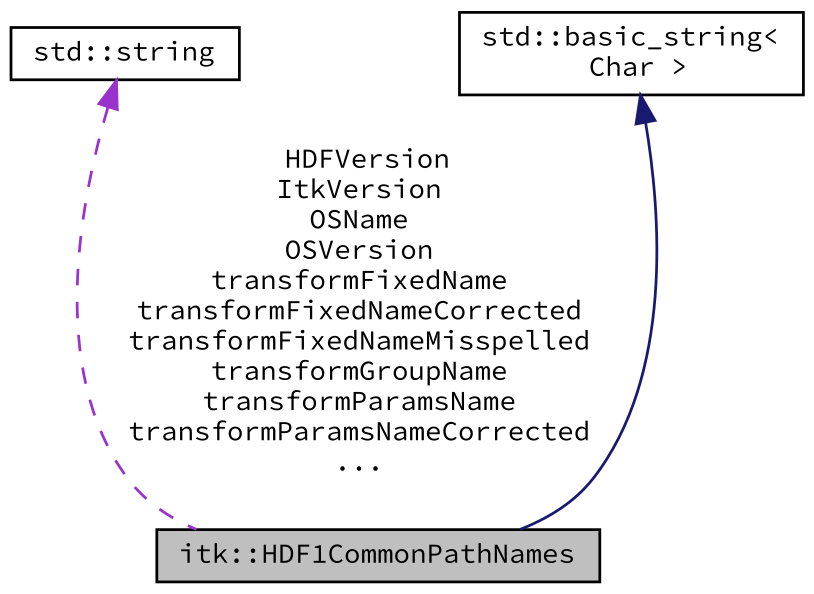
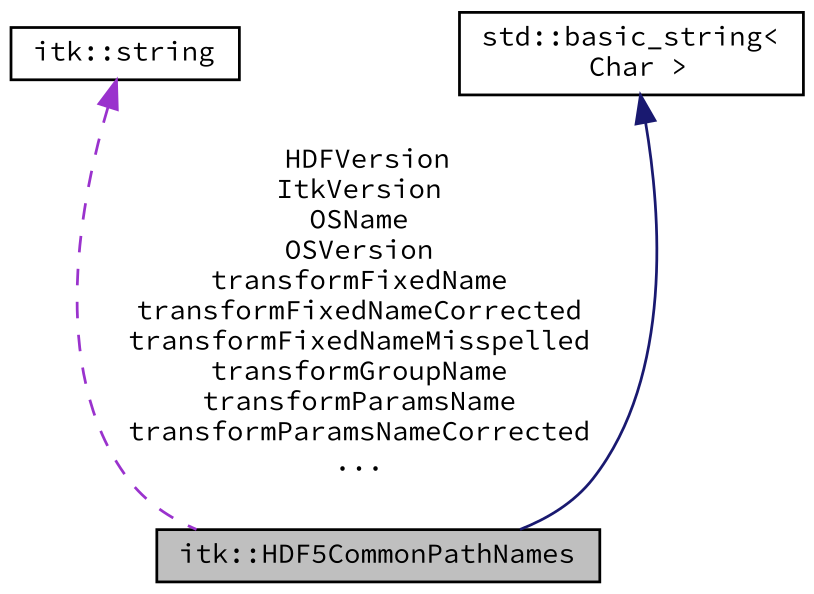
node "std::string": label "std::string" -> "itk::string"
node "itk::HDF1CommonPathNames": label "itk::HDF1CommonPathNames" -> "itk::HDF5CommonPathNames"
